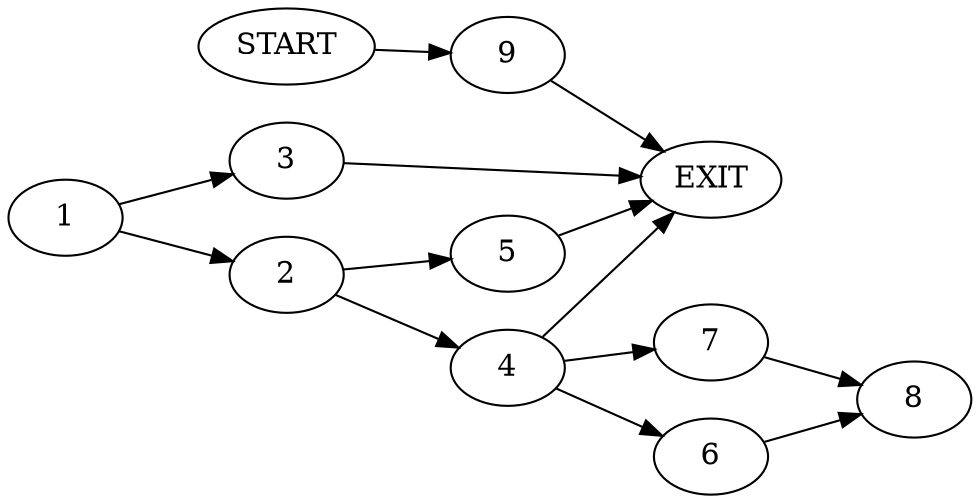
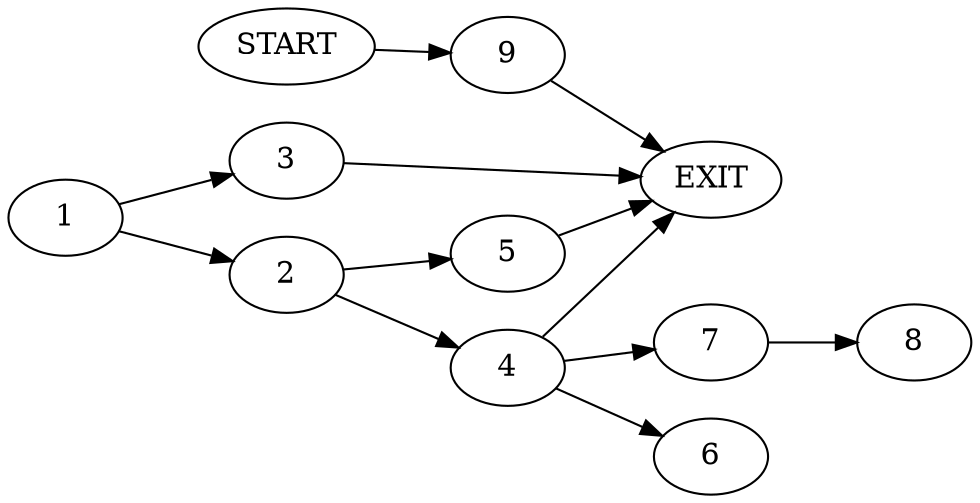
edge "6" -> "8": removed
